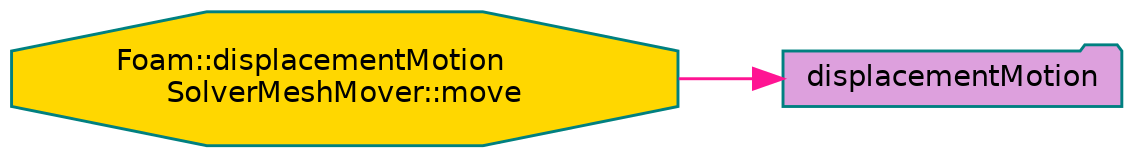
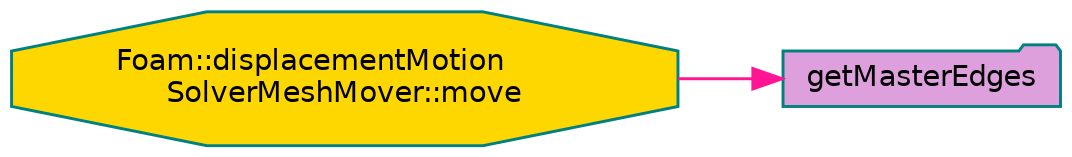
node "displacementMotion": label "displacementMotion" -> "getMasterEdges"
